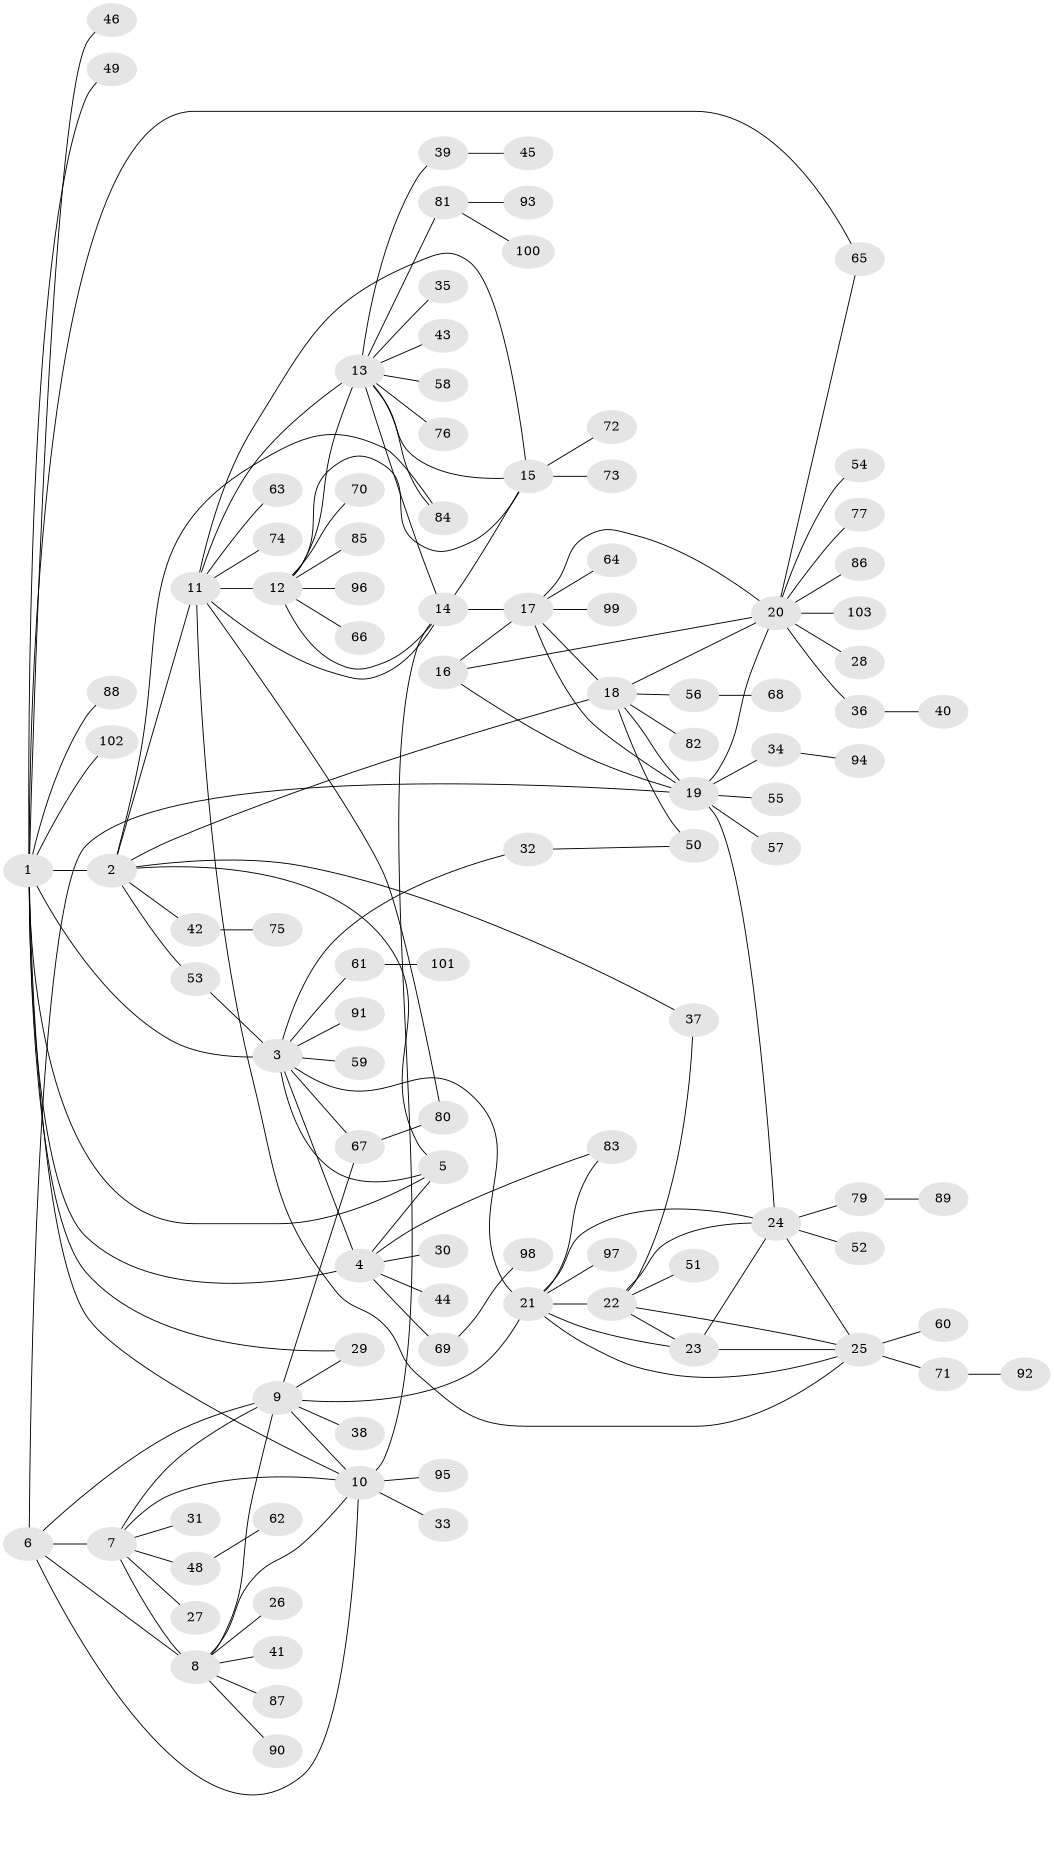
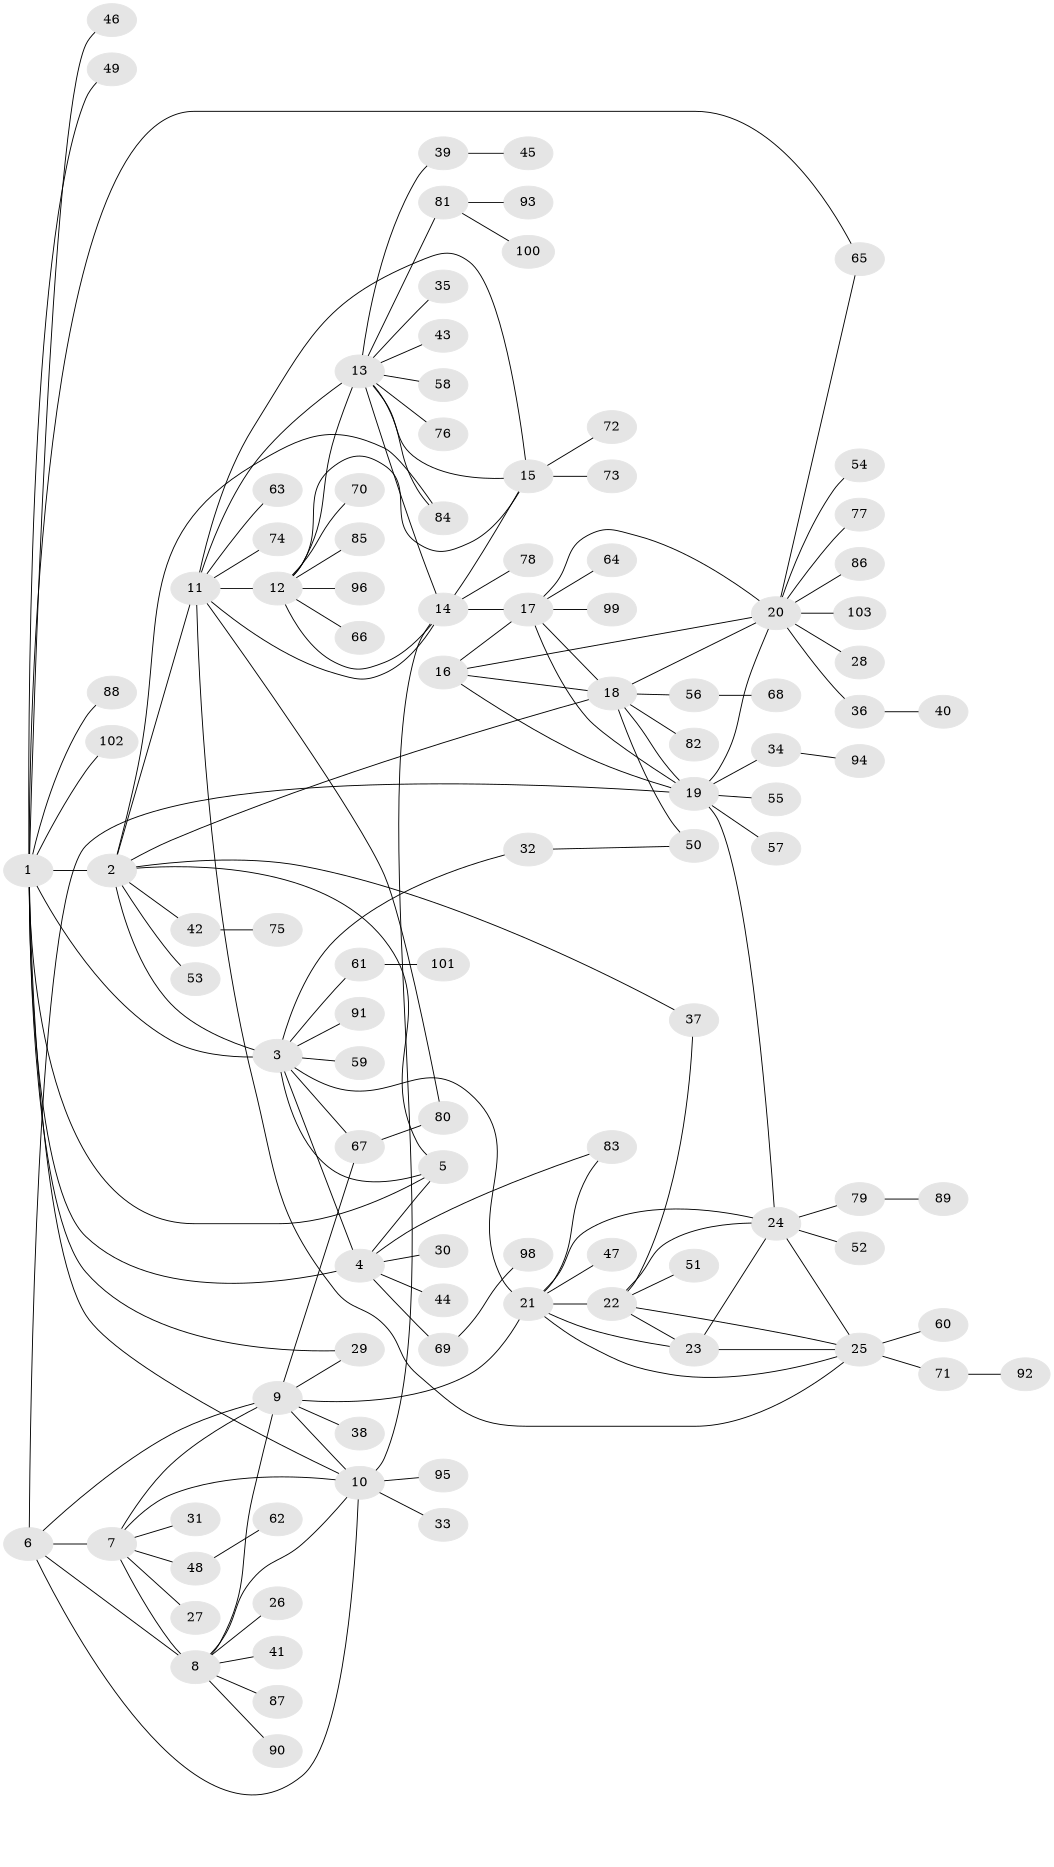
node "78": added
edge "16" -- "18": added
edge "53" -- "3": now "2" -- "3"
node "97": label "97" -> "47"
